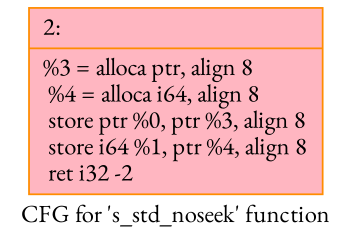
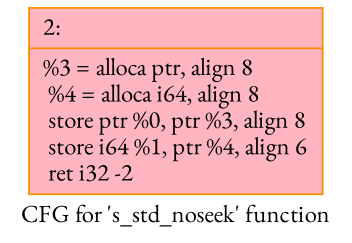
node "2:": text "store i64 %1, ptr %4, align 8" -> "store i64 %1, ptr %4, align 6"
